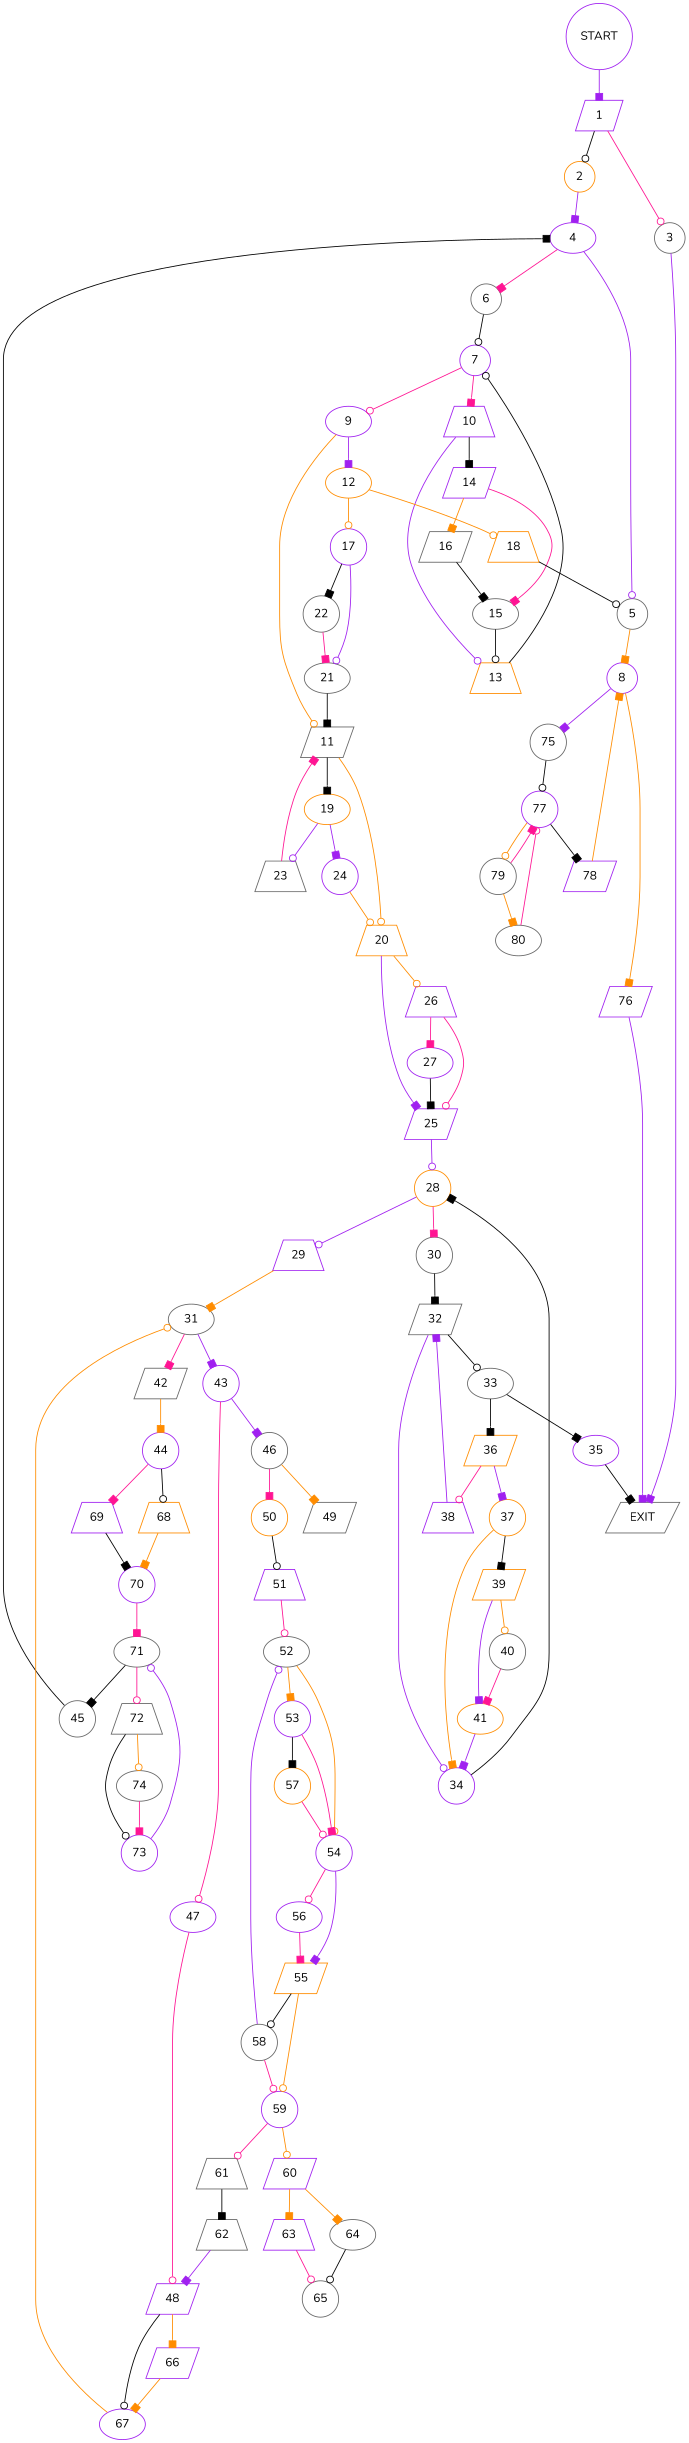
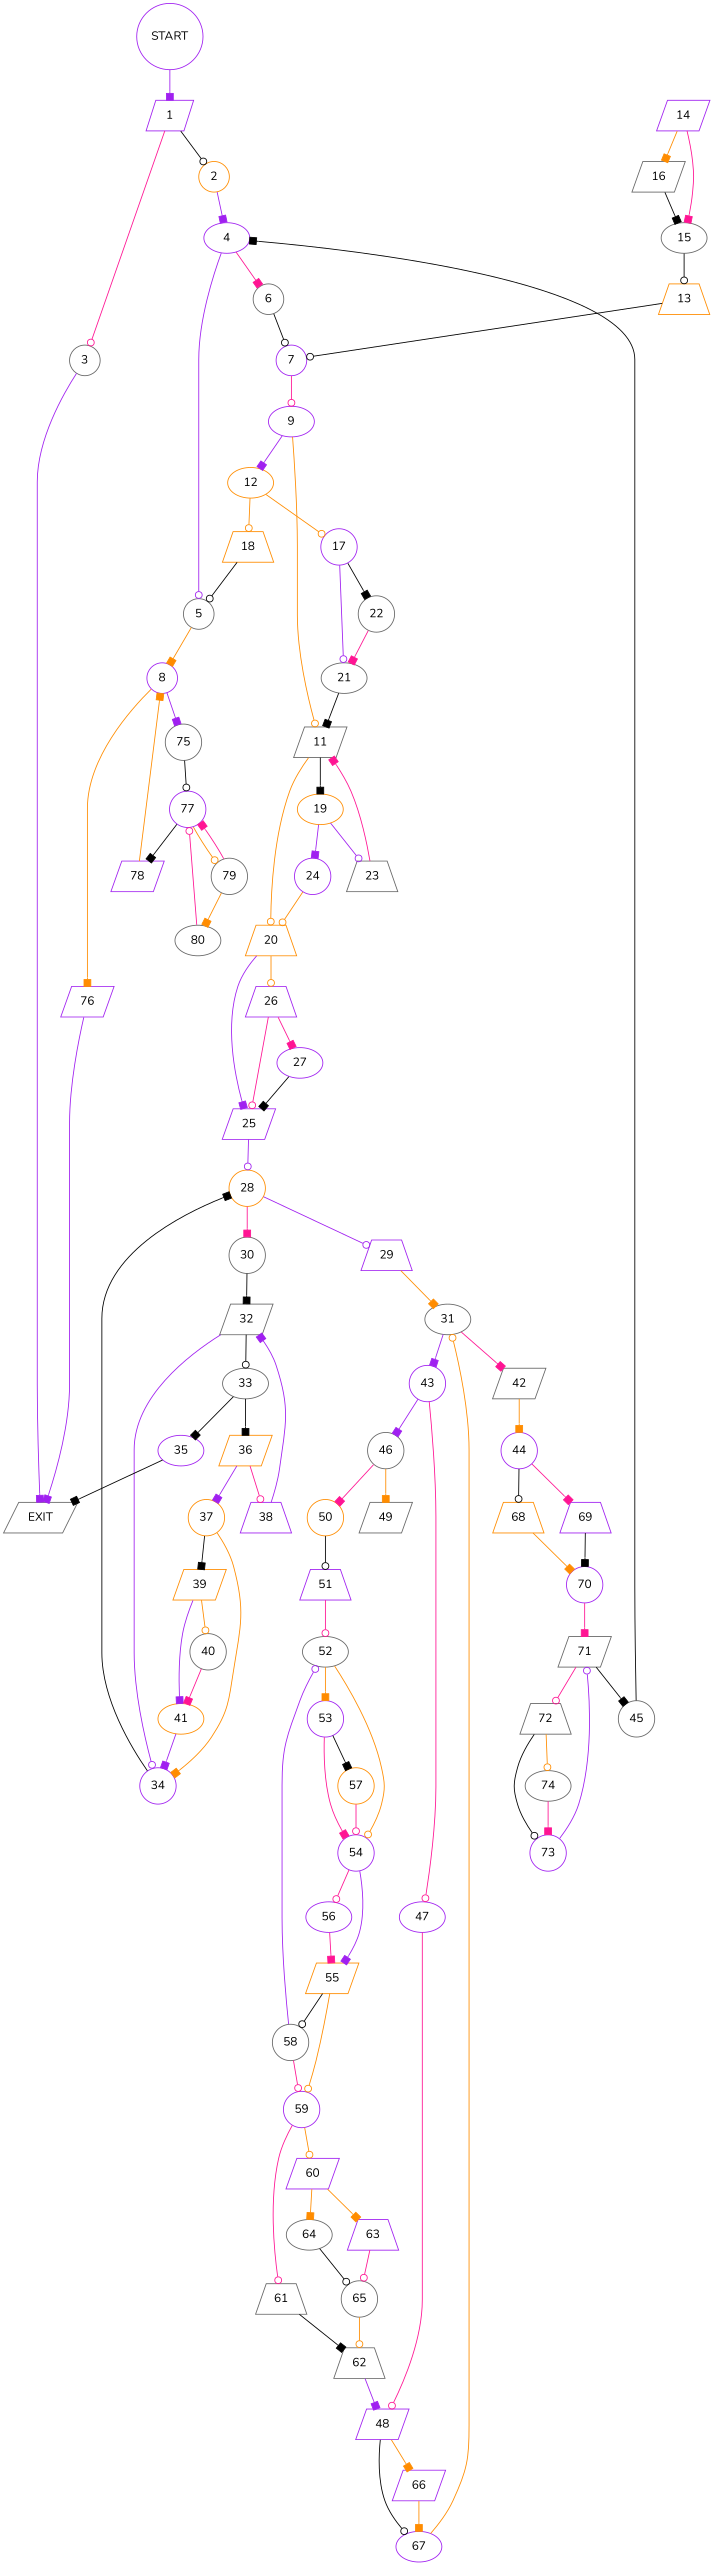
node "10": removed
node "71": shape ellipse -> parallelogram
edge "65" -> "62": added
